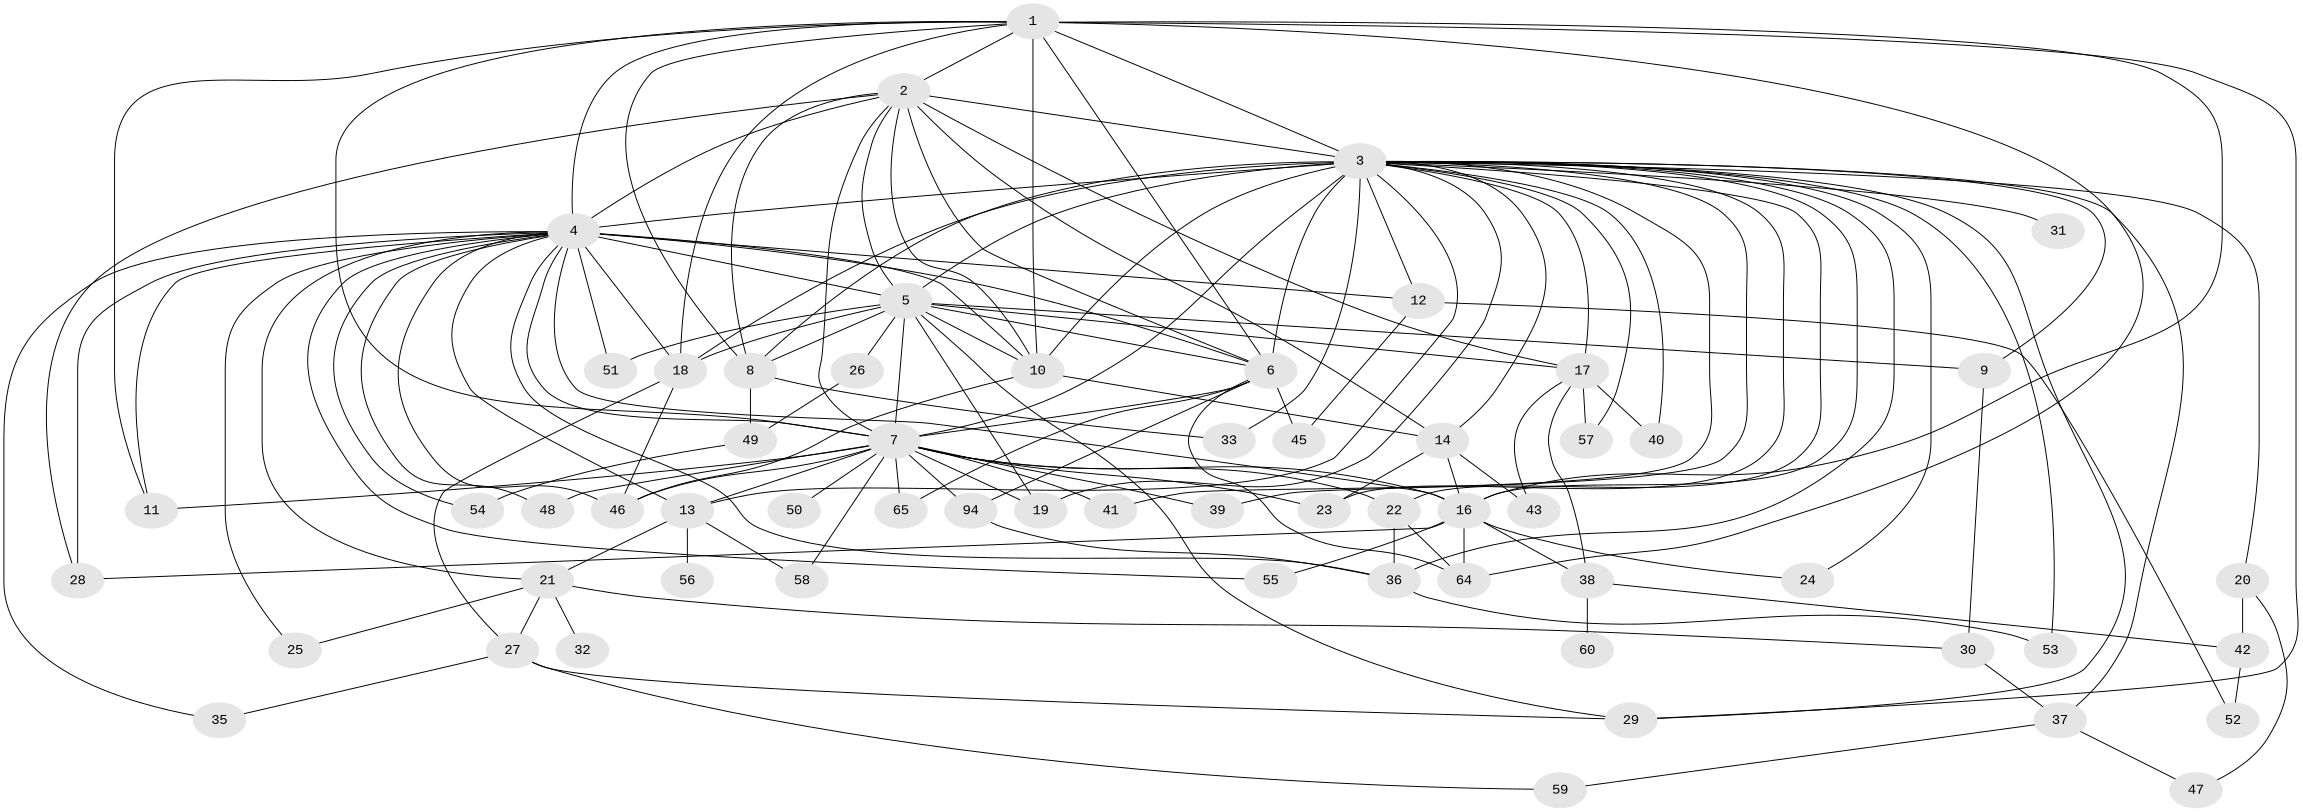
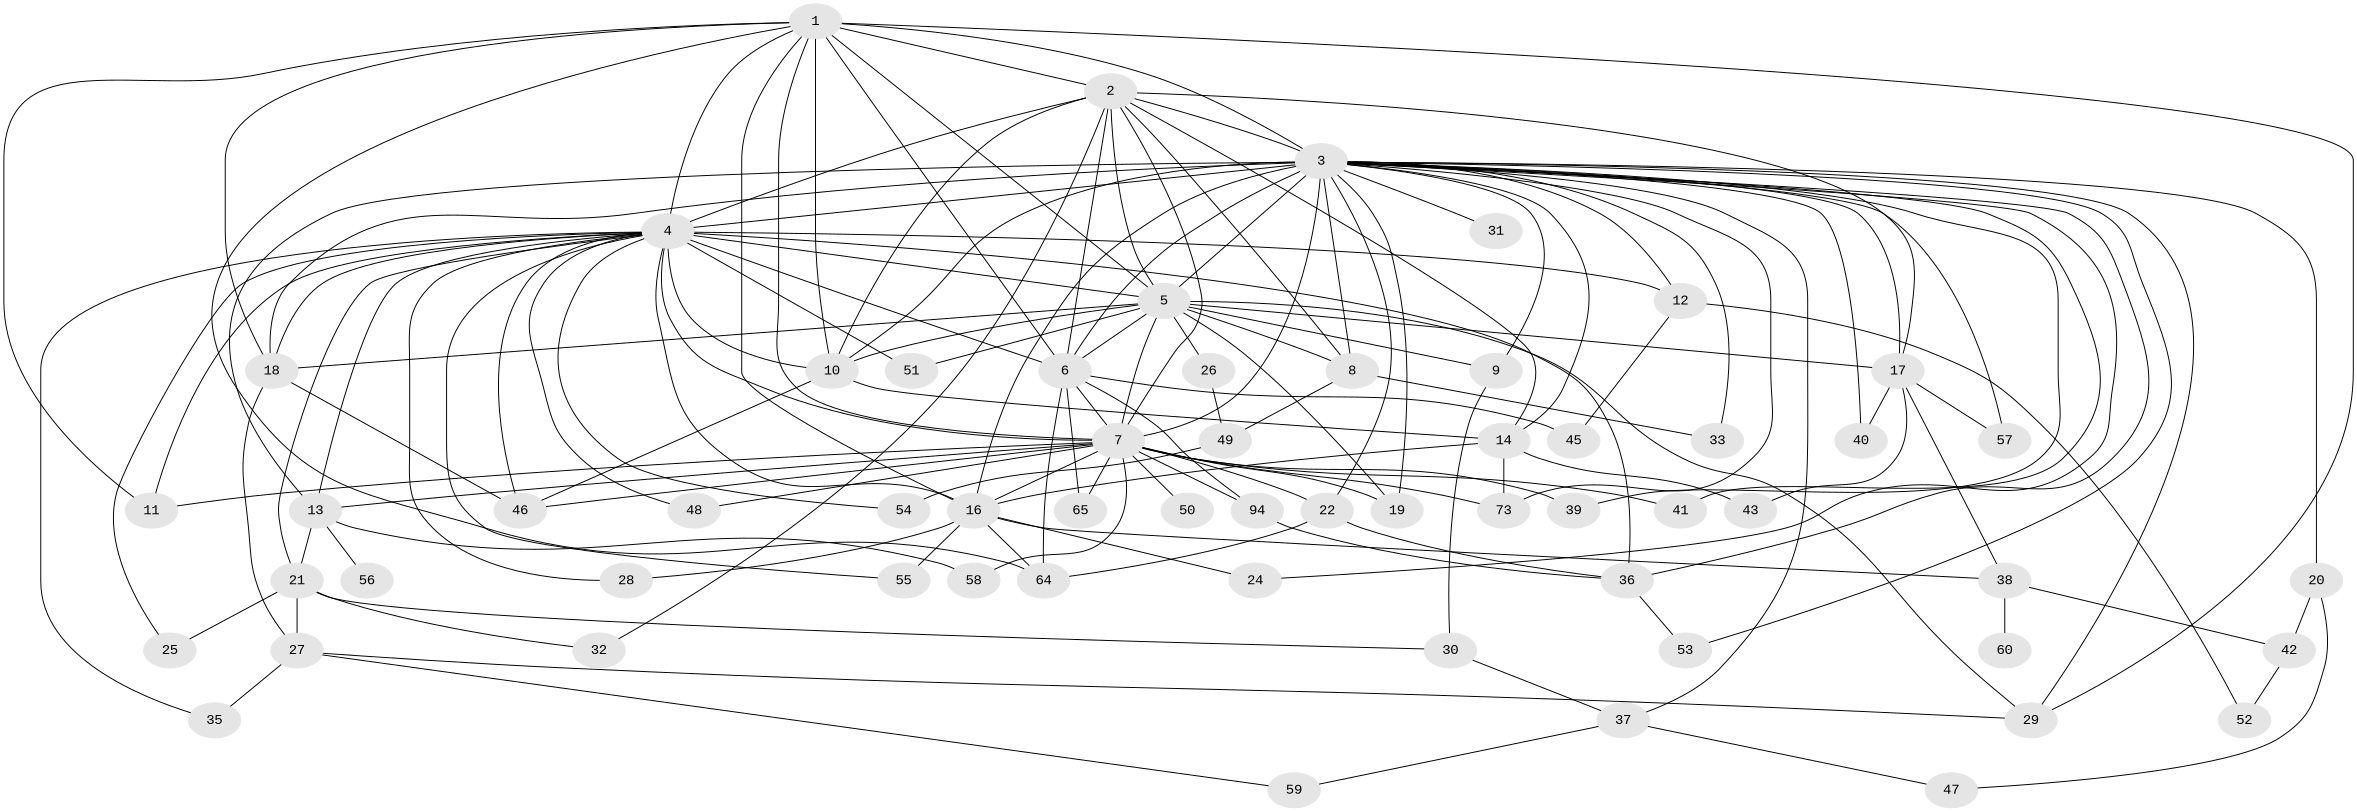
edge "1" -- "8": now "1" -- "5"
edge "2" -- "28": now "2" -- "32"
node "23": label "23" -> "73"
